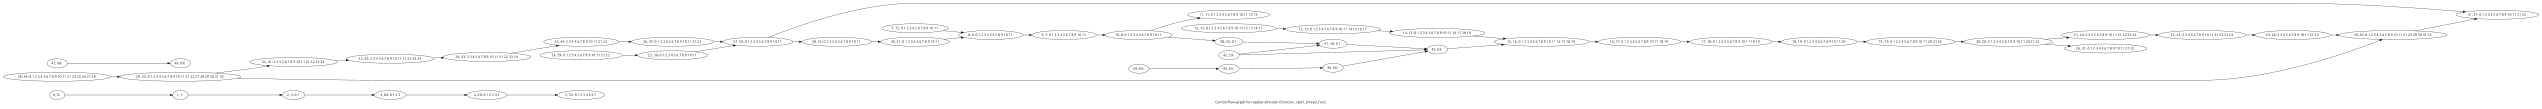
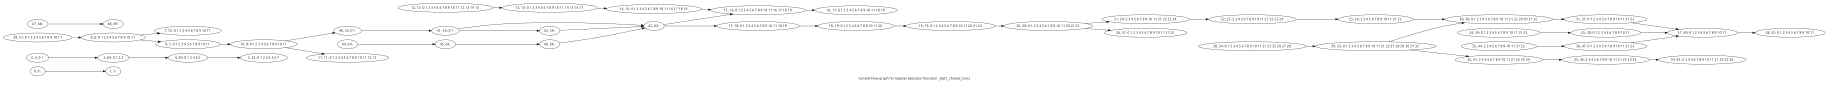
edge "37, 50: 0 1 2 3 4 5 6 7 8 9 10 11" -> "31, 37: 0 1 2 3 4 5 6 7 8 9 10 11 21 22": reversed
edge "7, 72: 0 1 2 3 4 5 6 7 8 9 10 11" -> "8, 6: 0 1 2 3 4 5 6 7 8 9 10 11": reversed
edge "38, 52: 0 1 2 3 4 5 6 7 8 9 10 11" -> "39, 51: 0 1 2 3 4 5 6 7 8 9 10 11": removed
edge "16, 17: 0 1 2 3 4 5 6 7 8 9 10 11 18 19" -> "17, 18: 0 1 2 3 4 5 6 7 8 9 10 11 18 19": now "43, 63:" -> "17, 18: 0 1 2 3 4 5 6 7 8 9 10 11 18 19"
edge "34, 43: 2 3 4 5 6 7 8 9 10 11 21 22 33 34" -> "35, 44: 2 3 4 5 6 7 8 9 10 11 21 22": removed
edge "42, 59:" -> "41, 56: 0 1": reversed
edge "1, 1:" -> "2, 3: 0 1": removed
